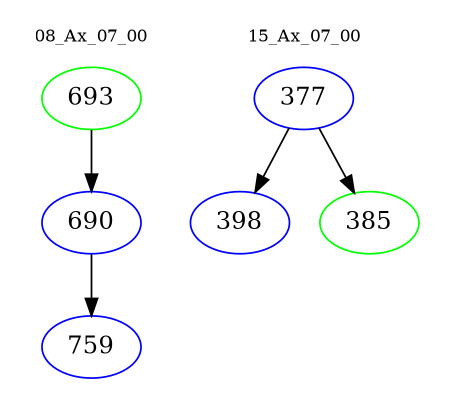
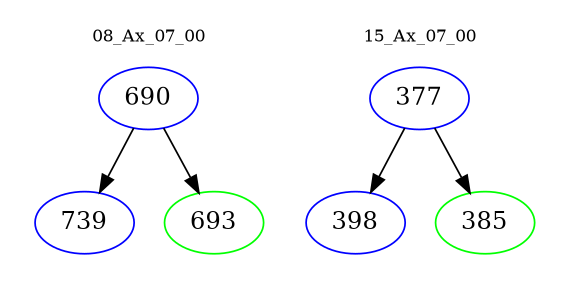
edge "693" -> "690": reversed
node "759": label "759" -> "739"
